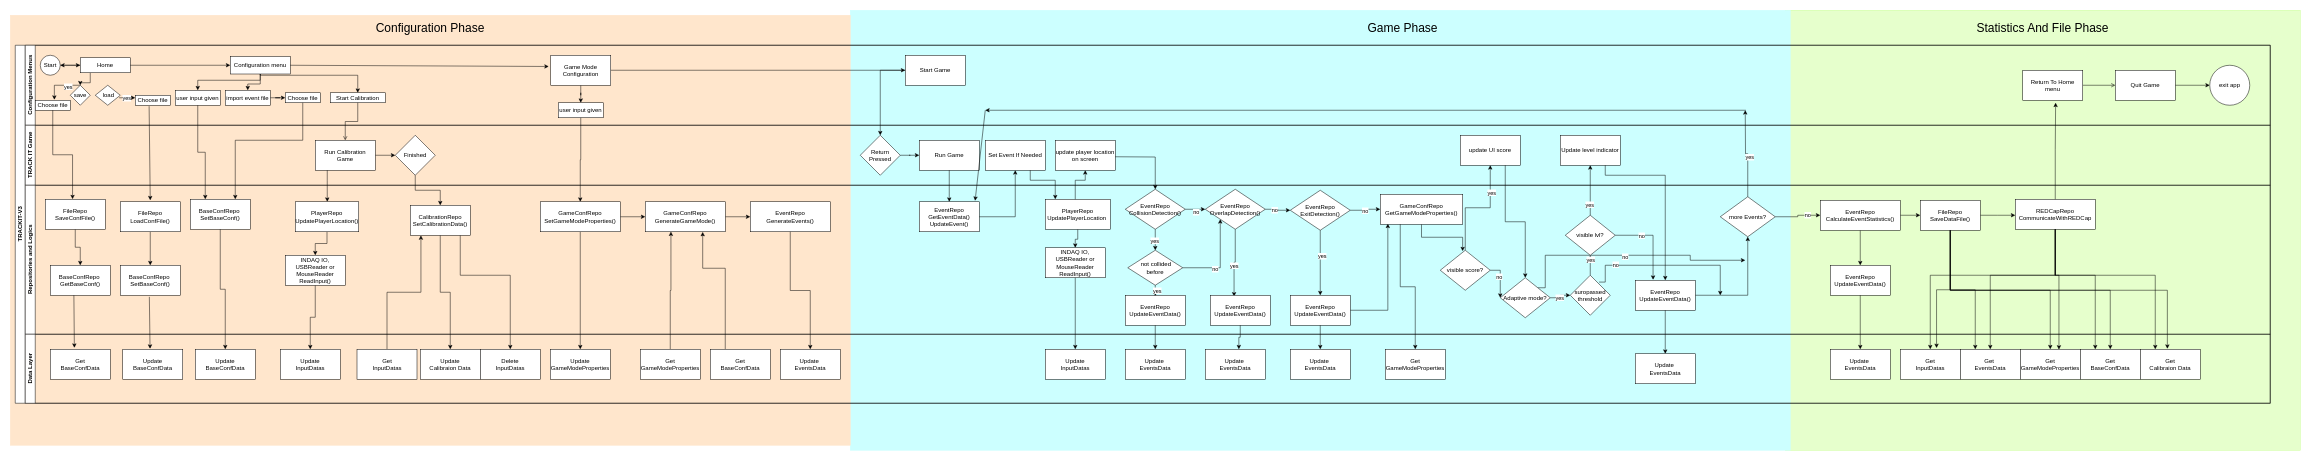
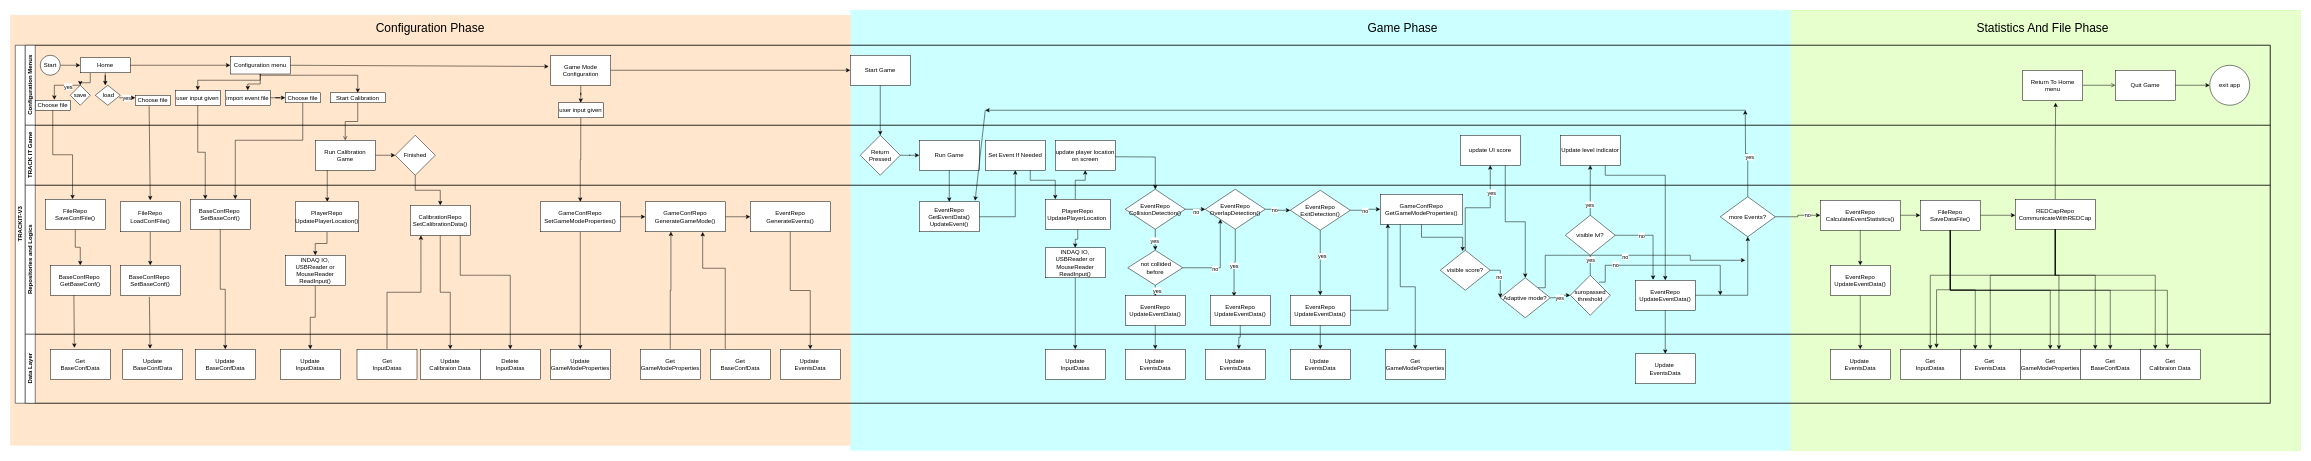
edge "Home" -> "Start": now "Home" -> "load"
node "Start Game": moved (935, 70) -> (880, 70)
